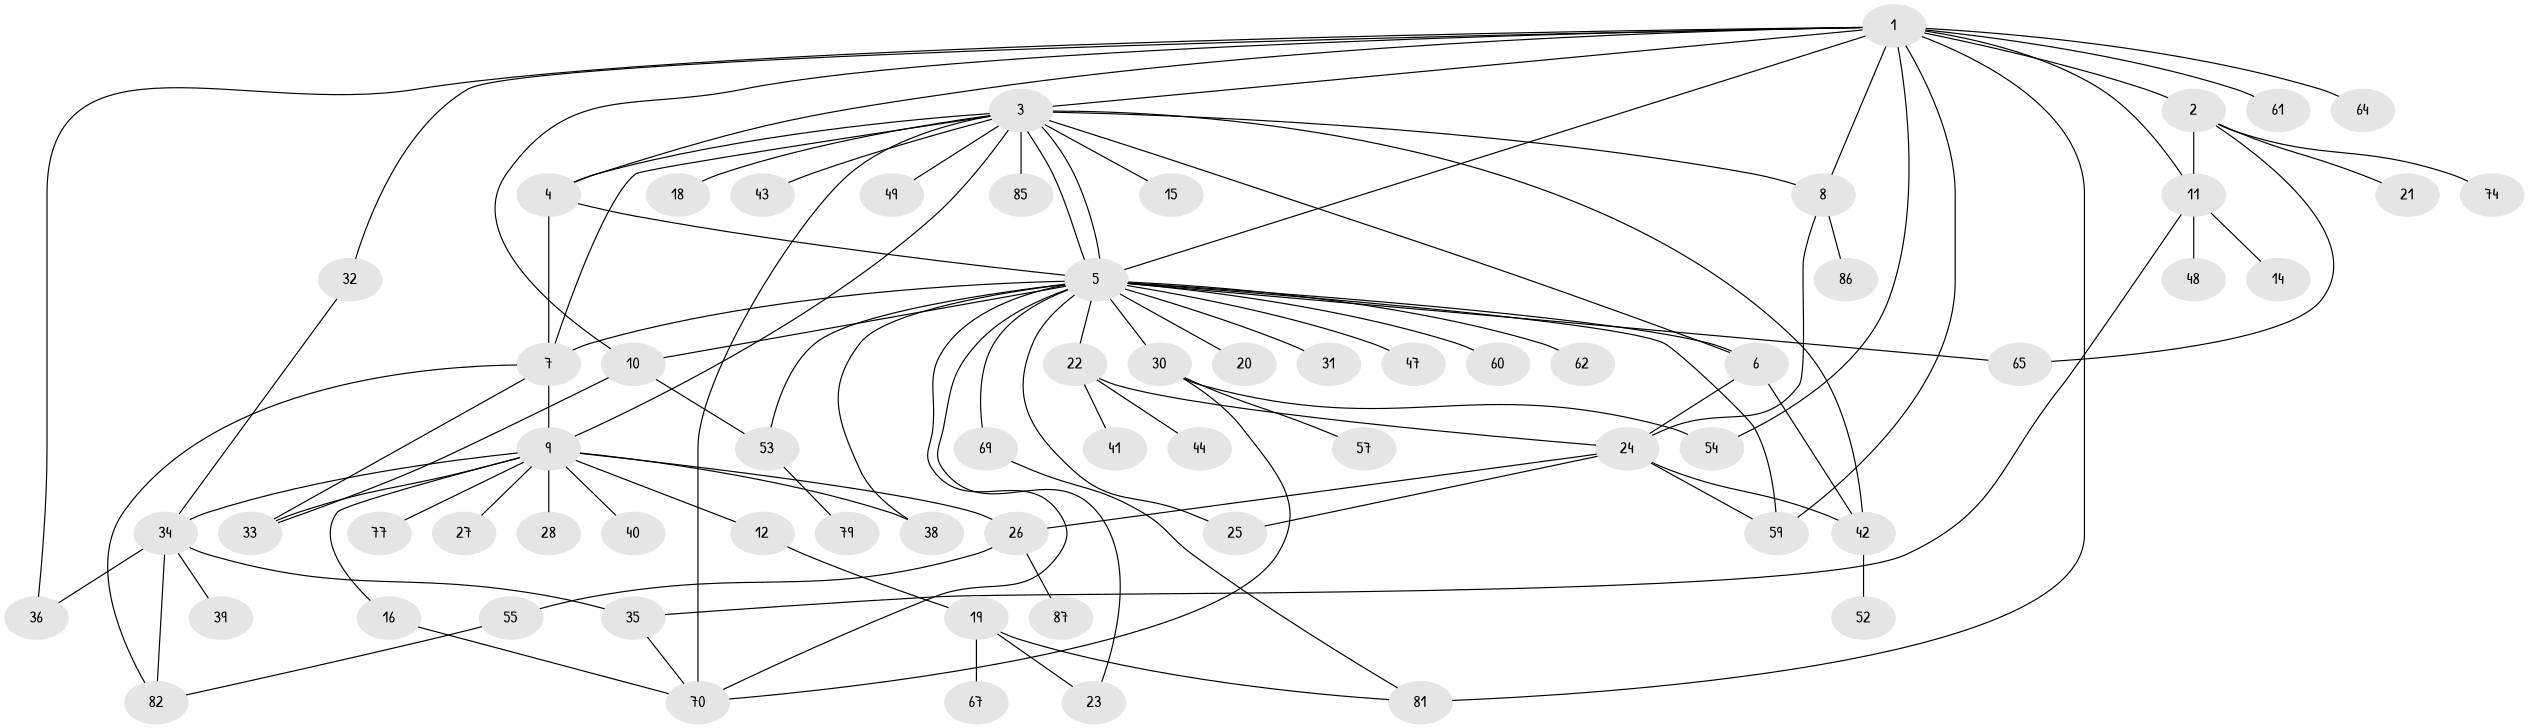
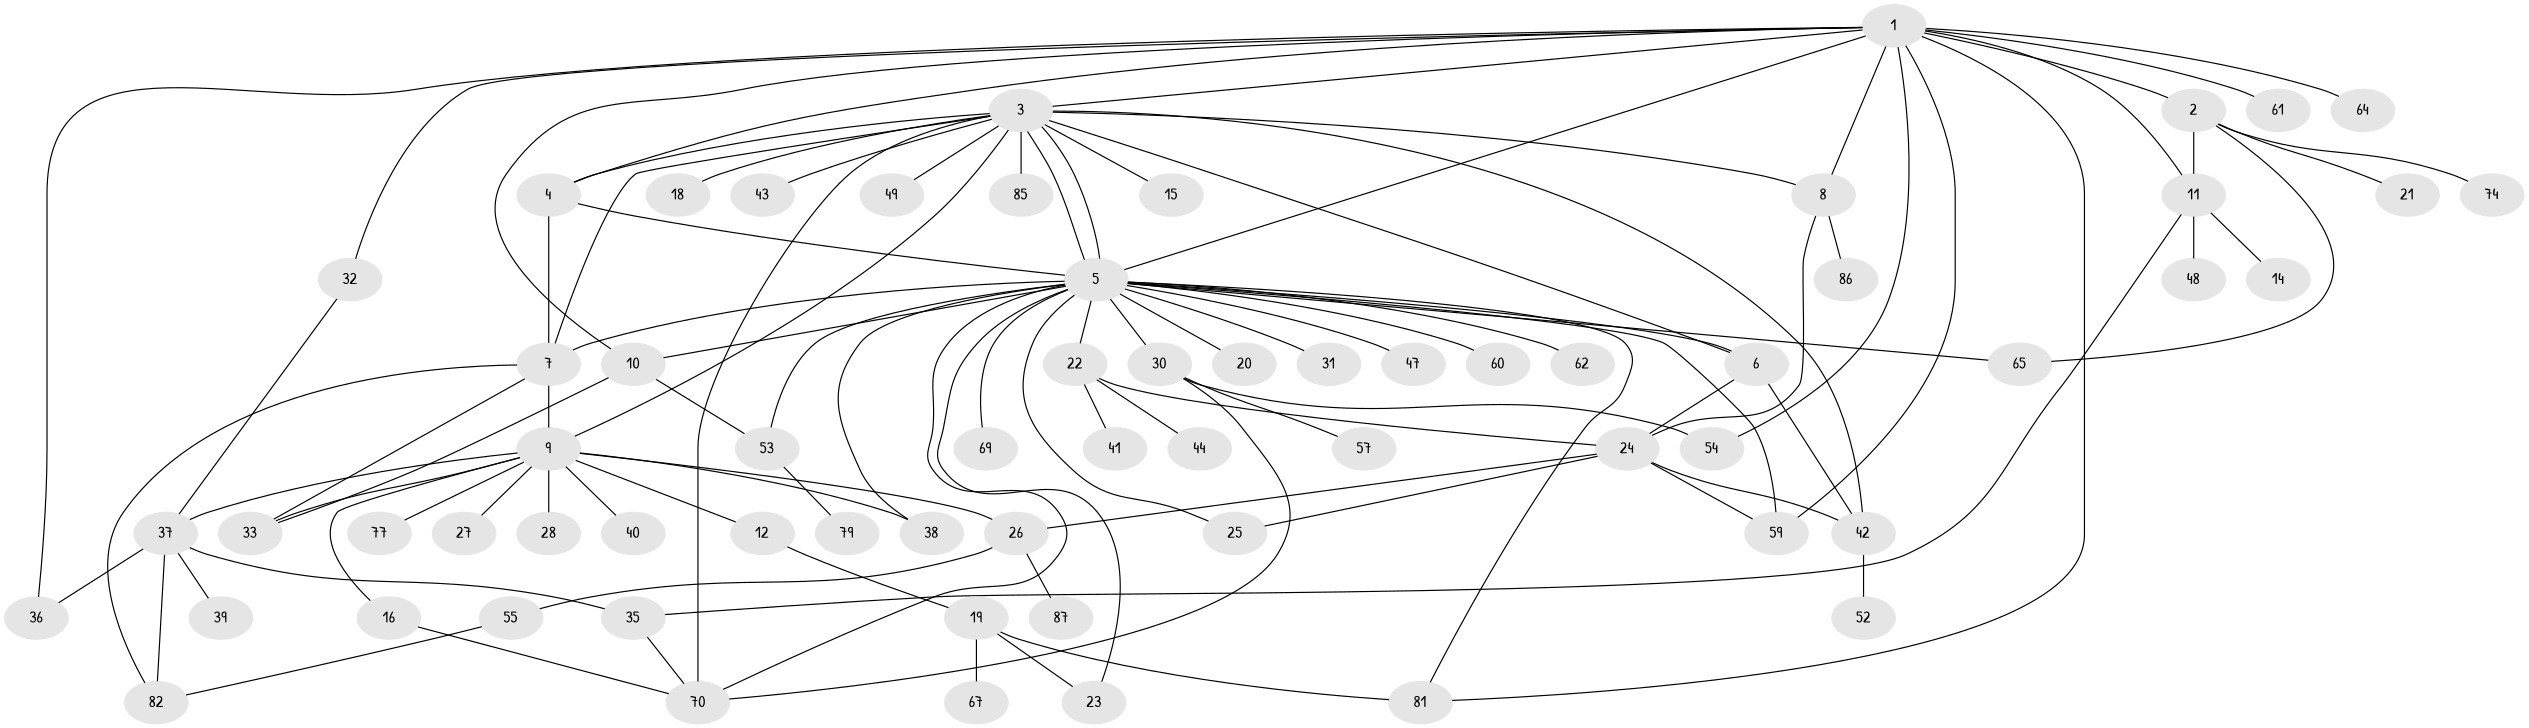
node "34": label "34" -> "37"
edge "69" -- "81": now "5" -- "81"
